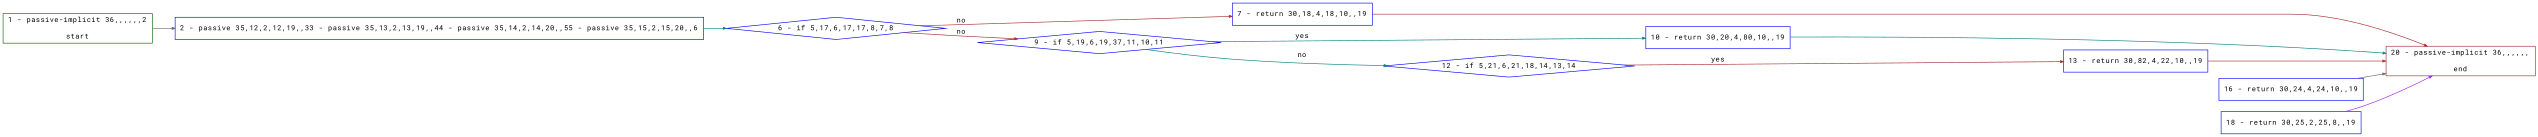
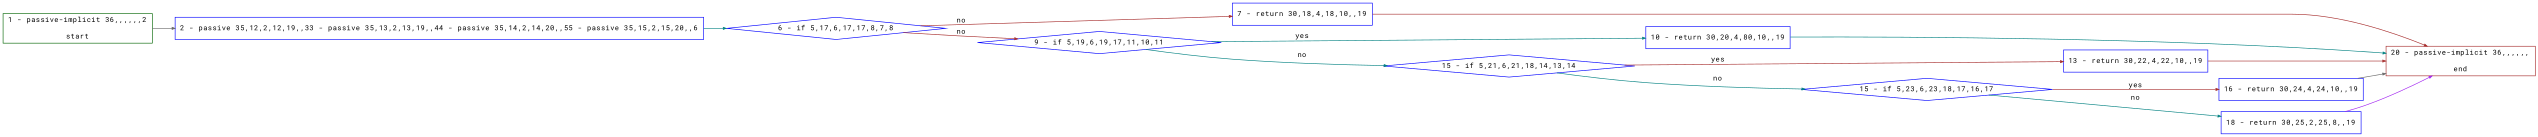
node "9 - if 5,19,6,19,37,11,10,11": label "9 - if 5,19,6,19,37,11,10,11" -> "9 - if 5,19,6,19,17,11,10,11"
node "13 - return 30,82,4,22,10,,19": label "13 - return 30,82,4,22,10,,19" -> "13 - return 30,22,4,22,10,,19"
node "12 - if 5,21,6,21,18,14,13,14": label "12 - if 5,21,6,21,18,14,13,14" -> "15 - if 5,21,6,21,18,14,13,14"
node "15 - if 5,23,6,23,18,17,16,17": added
